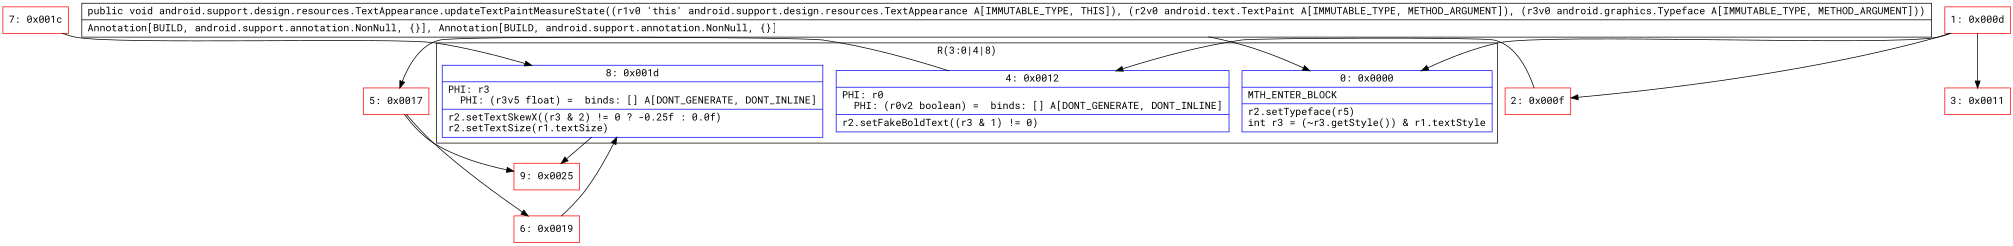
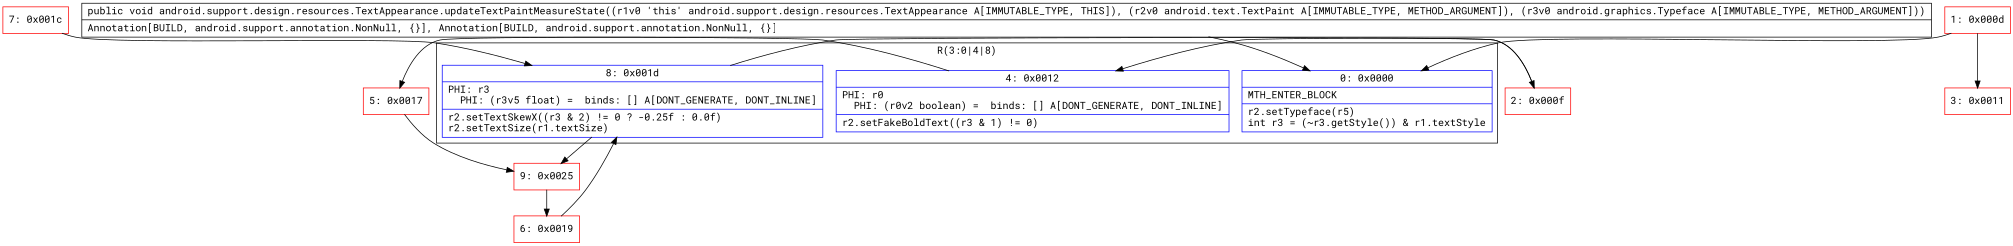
edge "1: 0x000d" -> "2: 0x000f": now "8: 0x001d" -> "2: 0x000f"
edge "5: 0x0017" -> "6: 0x0019": now "9: 0x0025" -> "6: 0x0019"
